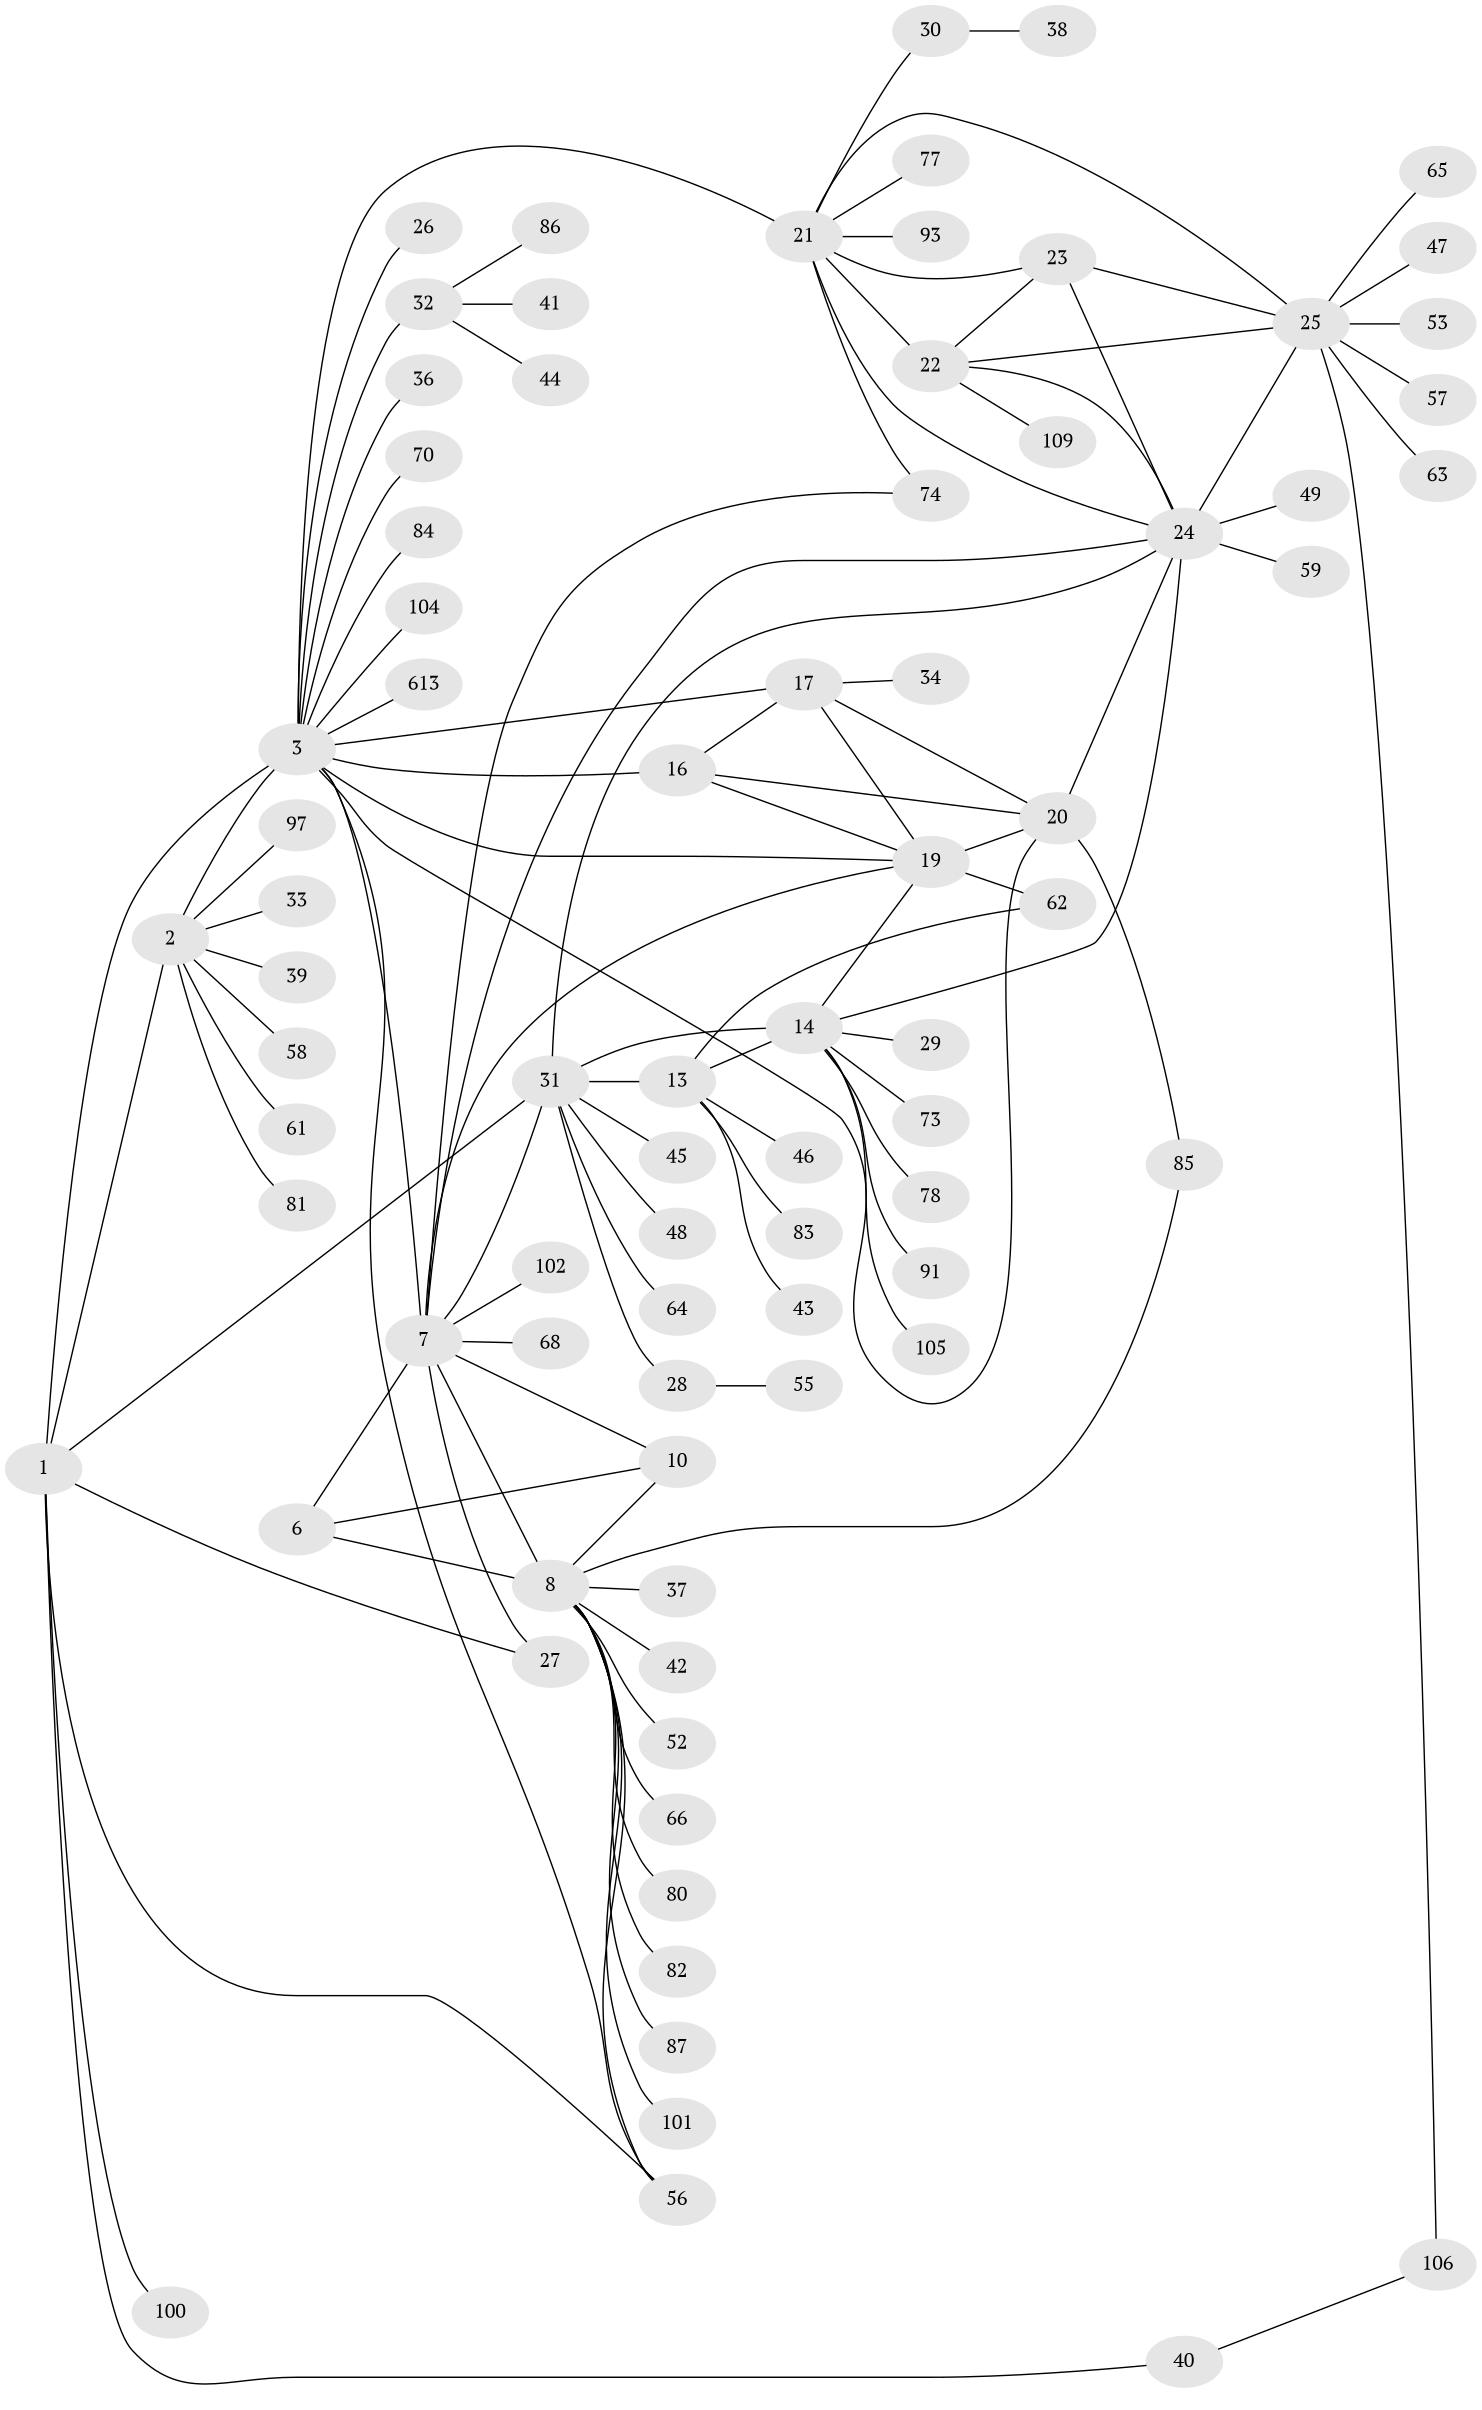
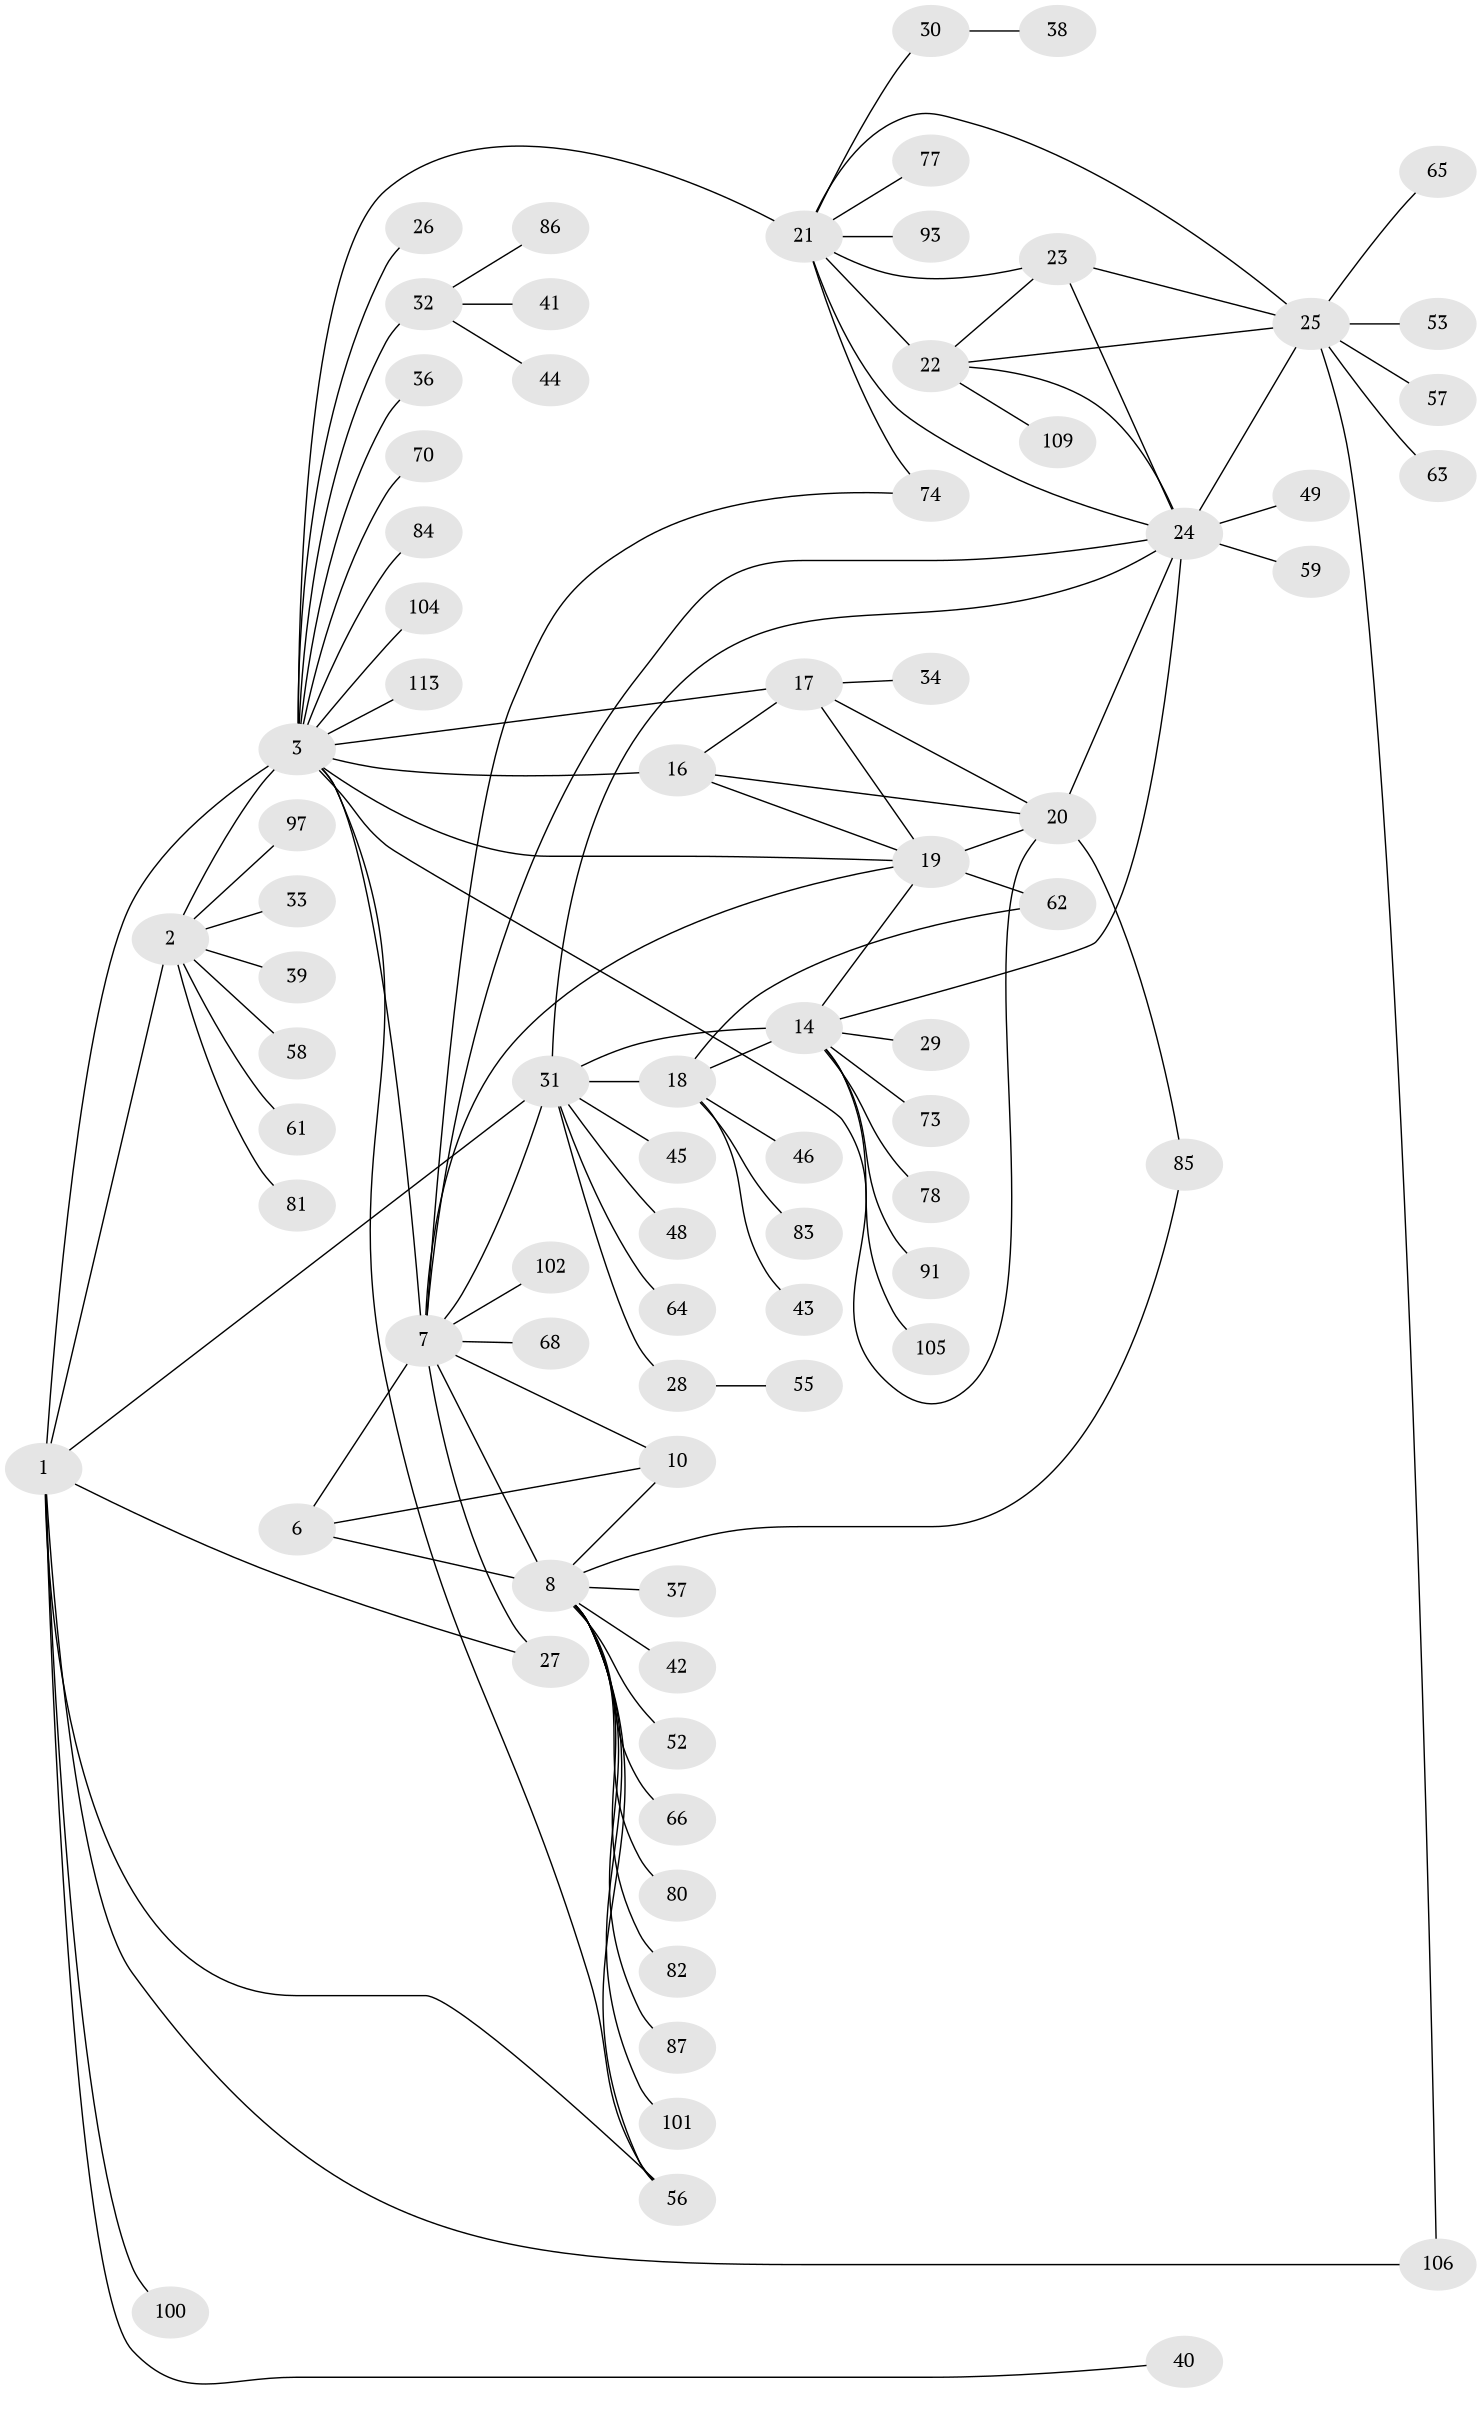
node "47": removed
node "613": label "613" -> "113"
node "13": label "13" -> "18"
edge "106" -- "40": now "106" -- "1"
